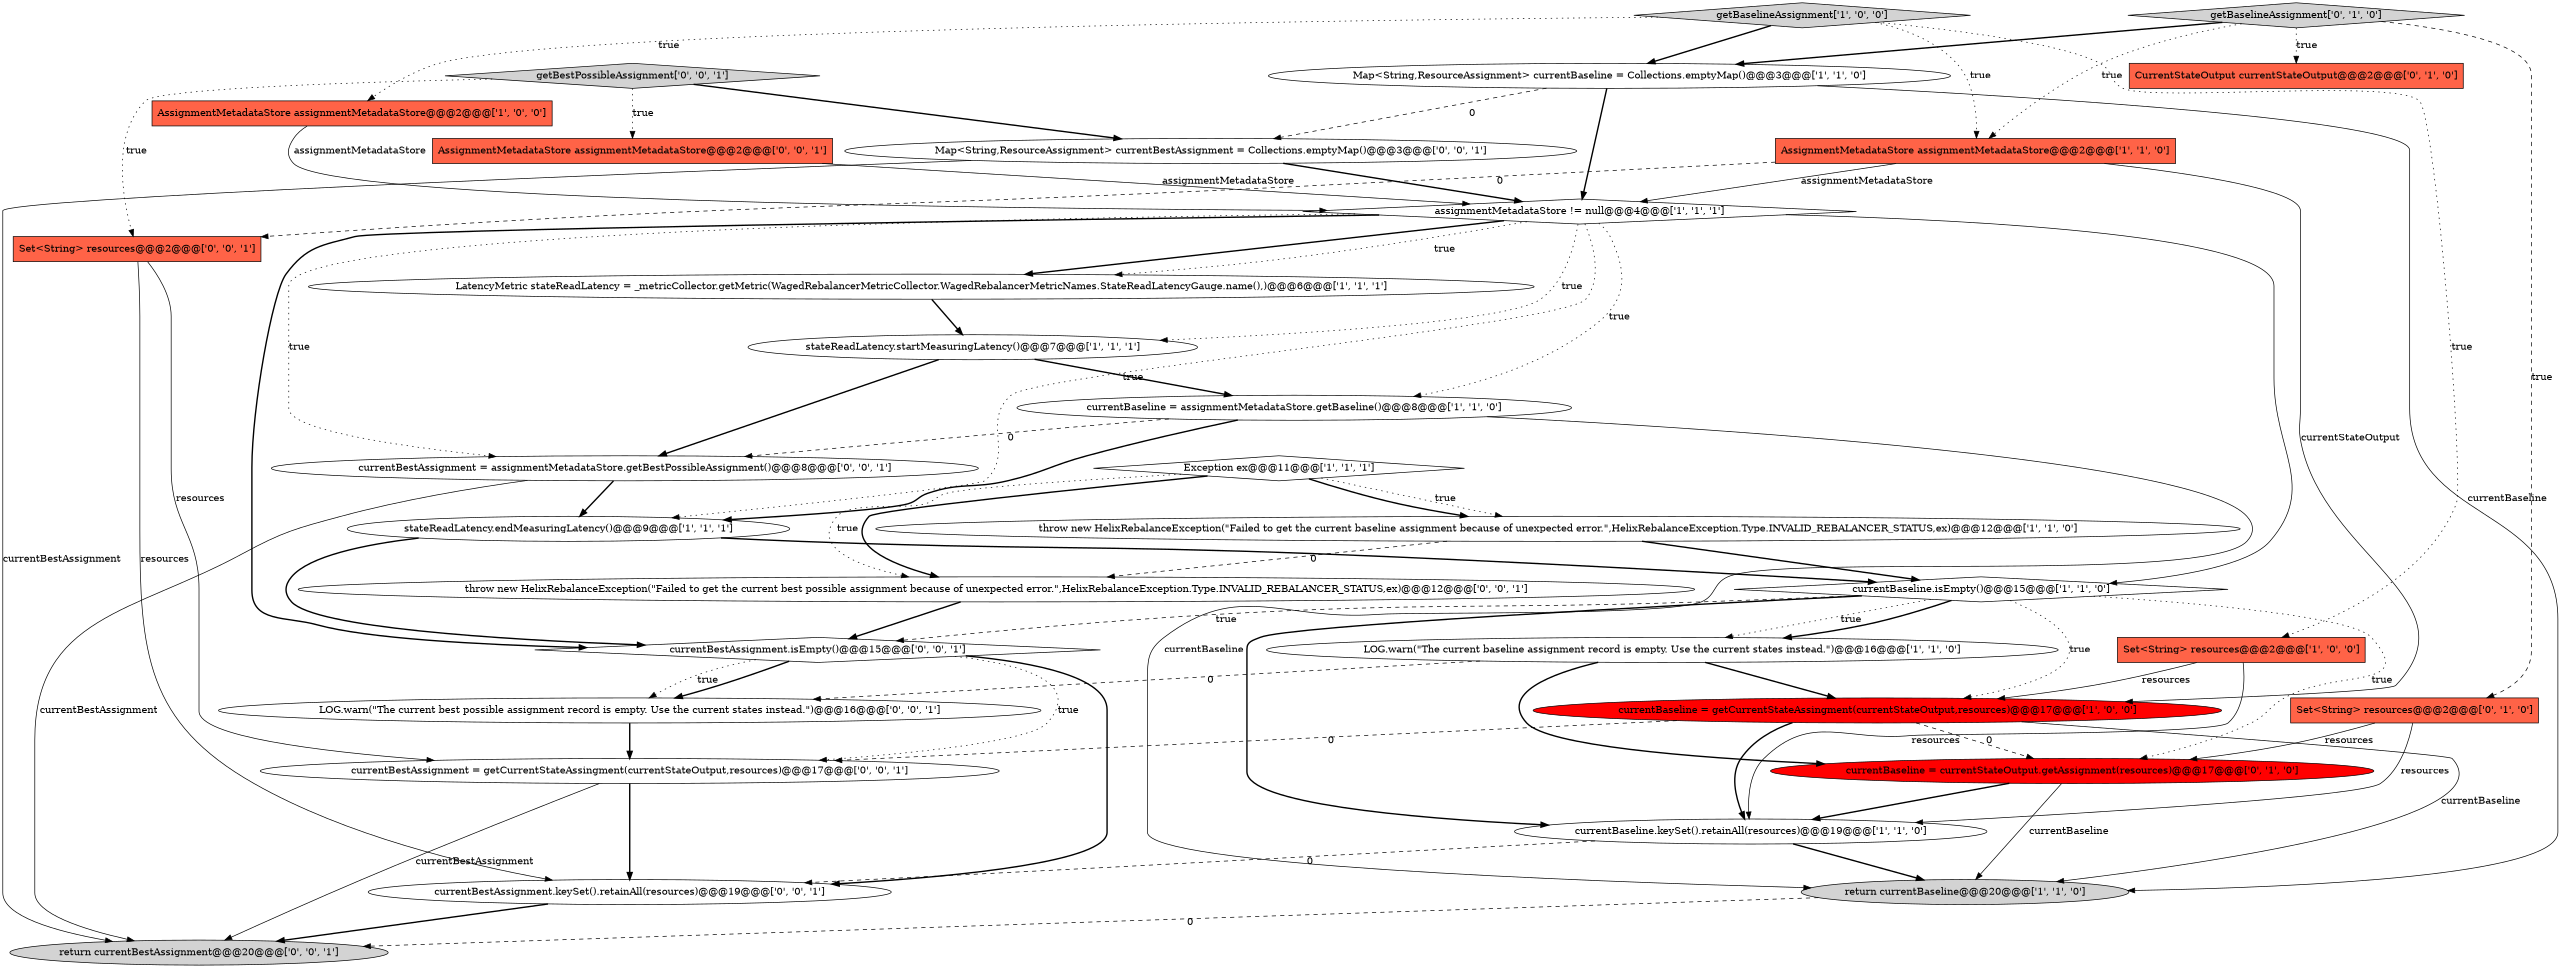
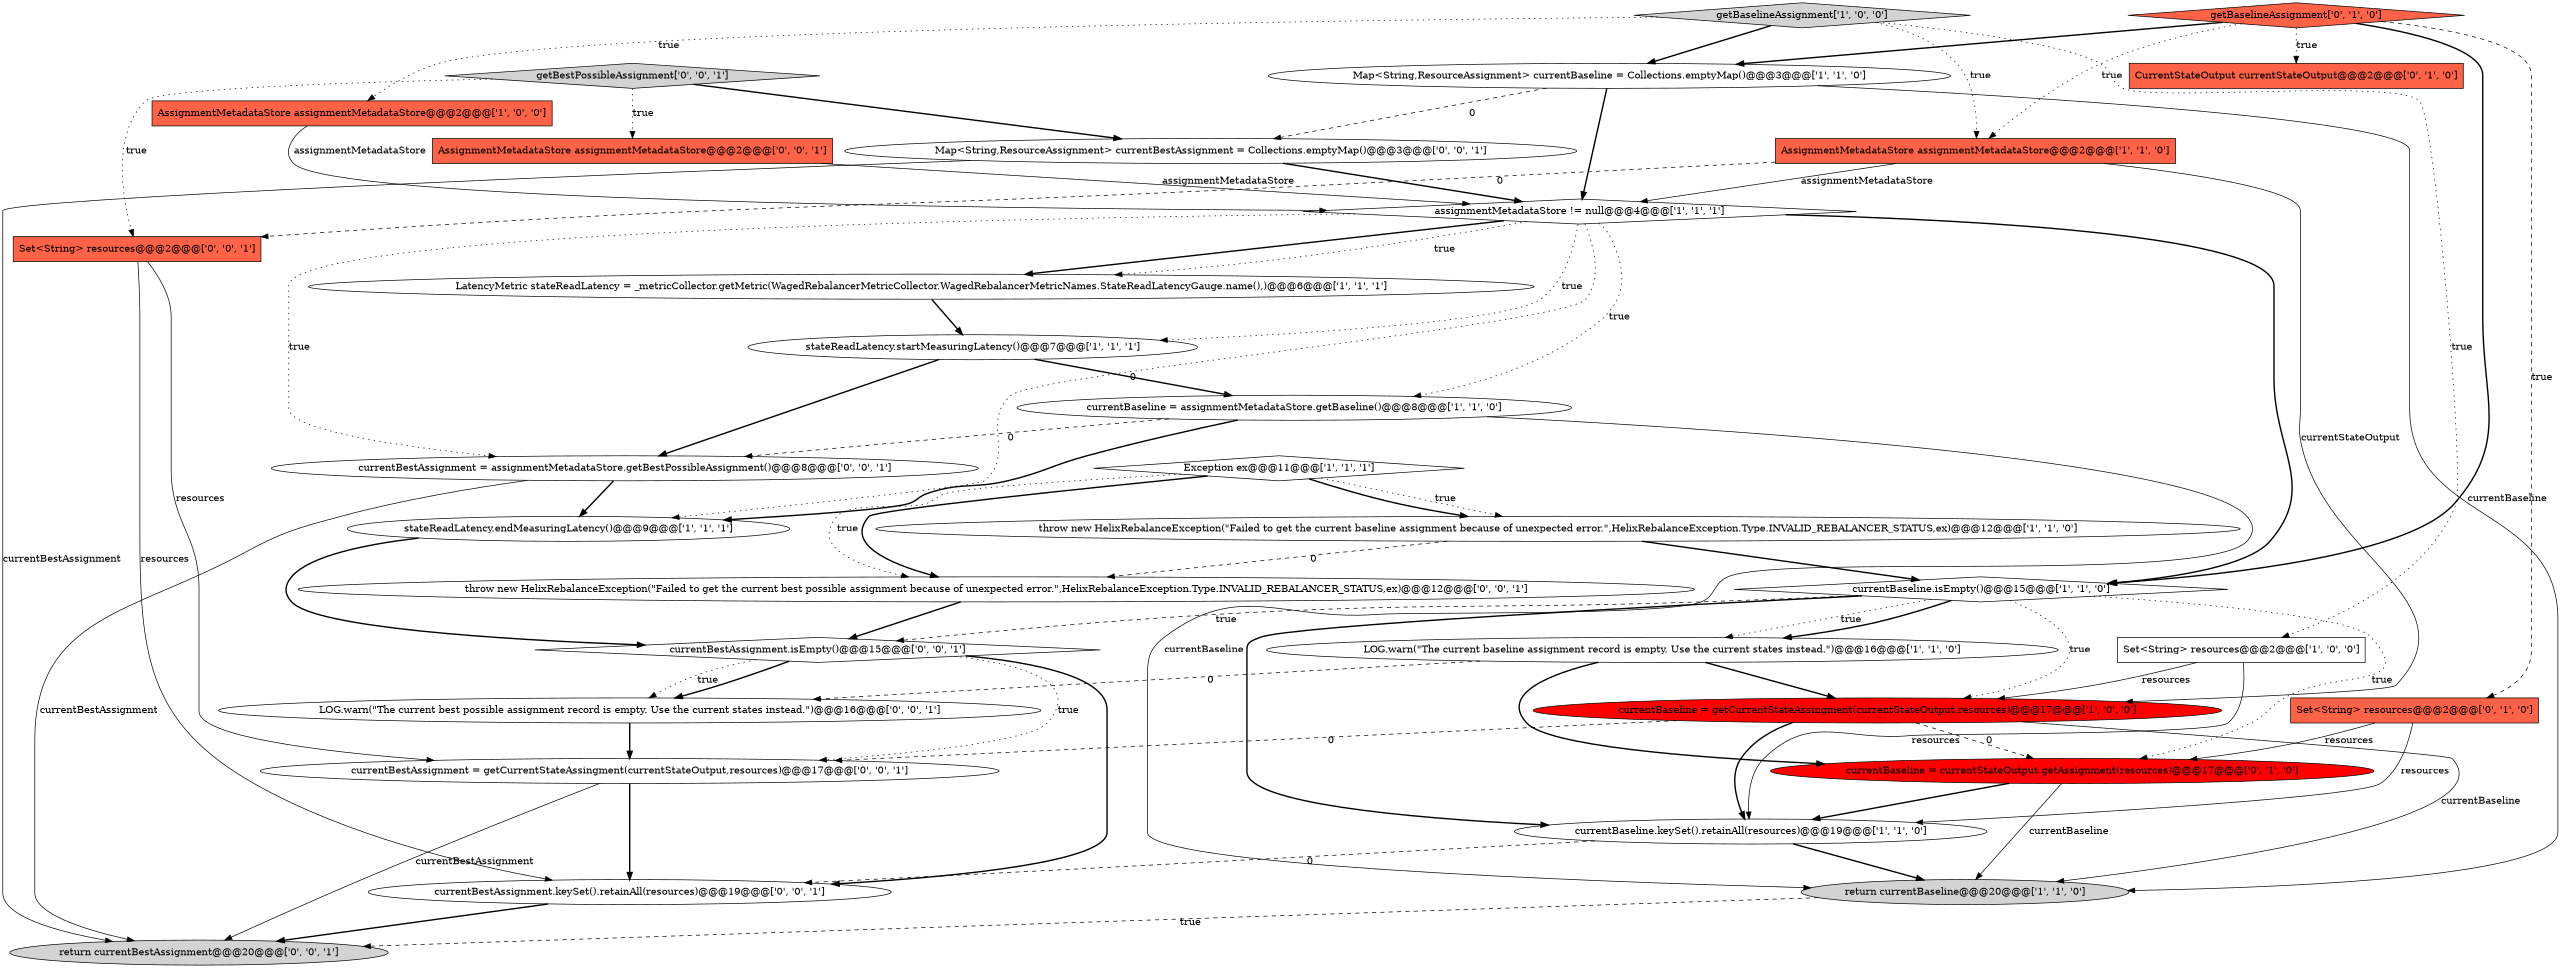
node "getBaselineAssignment['0', '1', '0']": fillcolor lightgray -> tomato
edge "assignmentMetadataStore != null@@@4@@@['1', '1', '1']" -> "currentBestAssignment.isEmpty()@@@15@@@['0', '0', '1']": removed
edge "assignmentMetadataStore != null@@@4@@@['1', '1', '1']" -> "currentBaseline.isEmpty()@@@15@@@['1', '1', '0']": style solid -> bold
edge "assignmentMetadataStore != null@@@4@@@['1', '1', '1']" -> "stateReadLatency.endMeasuringLatency()@@@9@@@['1', '1', '1']": label "true" -> "0"
edge "stateReadLatency.endMeasuringLatency()@@@9@@@['1', '1', '1']" -> "currentBaseline.isEmpty()@@@15@@@['1', '1', '0']": now "getBaselineAssignment['0', '1', '0']" -> "currentBaseline.isEmpty()@@@15@@@['1', '1', '0']"
node "Set<String> resources@@@2@@@['1', '0', '0']": fillcolor tomato -> white
edge "return currentBaseline@@@20@@@['1', '1', '0']" -> "return currentBestAssignment@@@20@@@['0', '0', '1']": label "0" -> "true"
